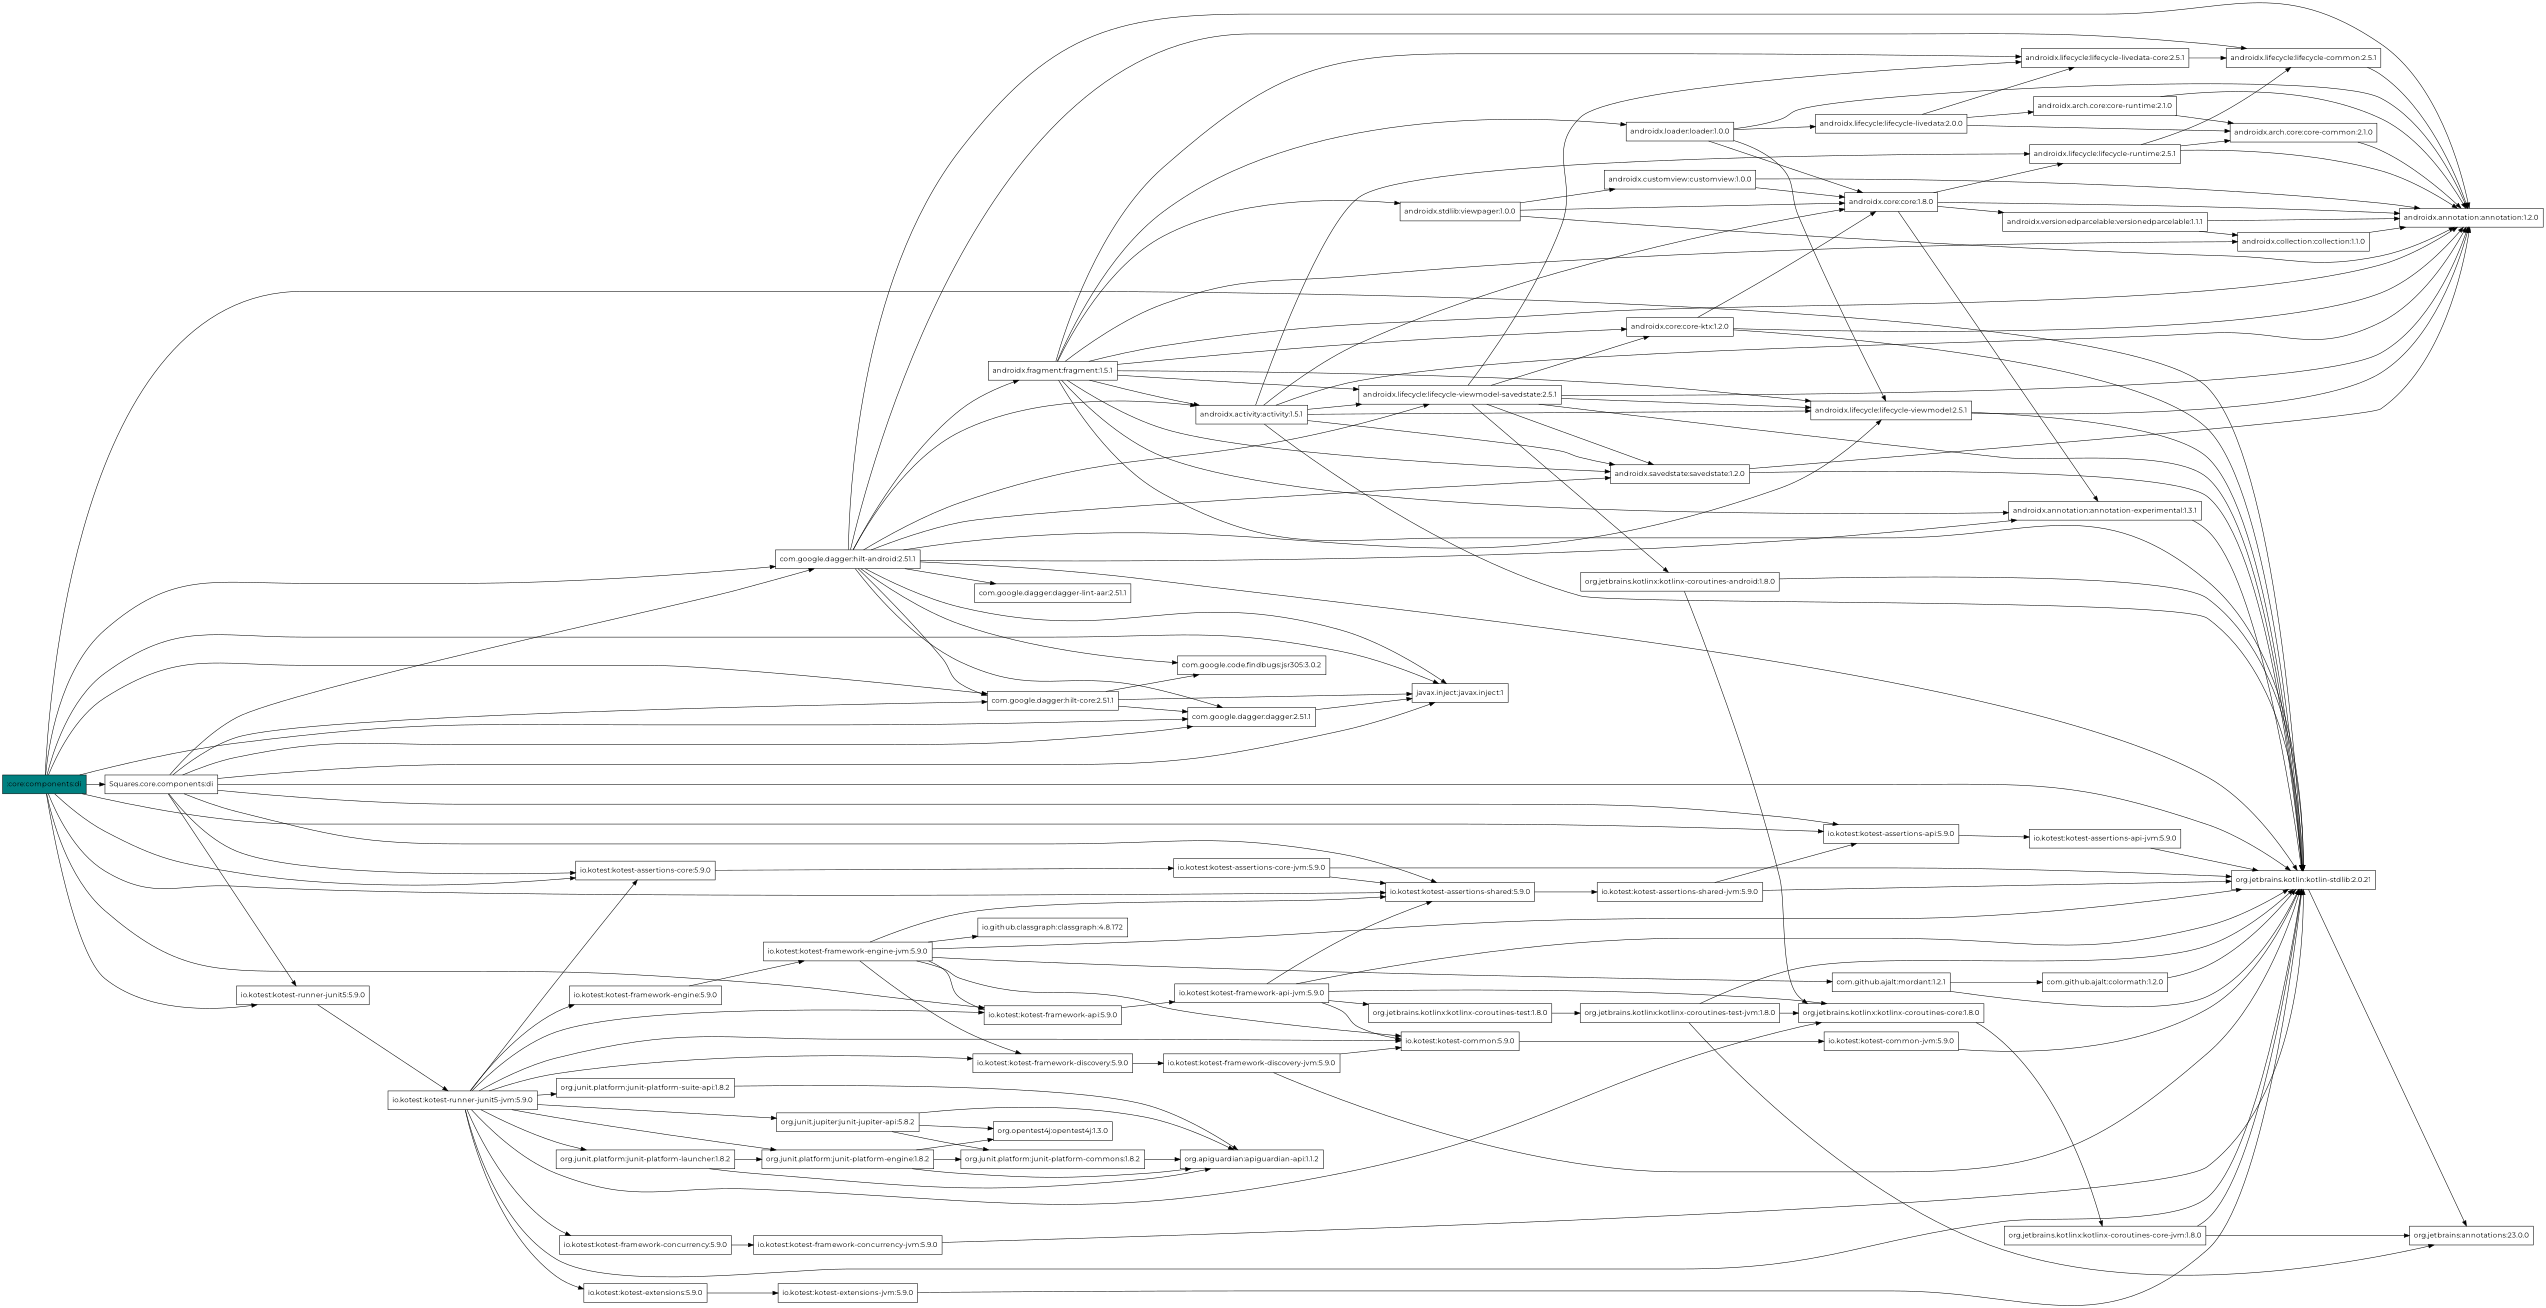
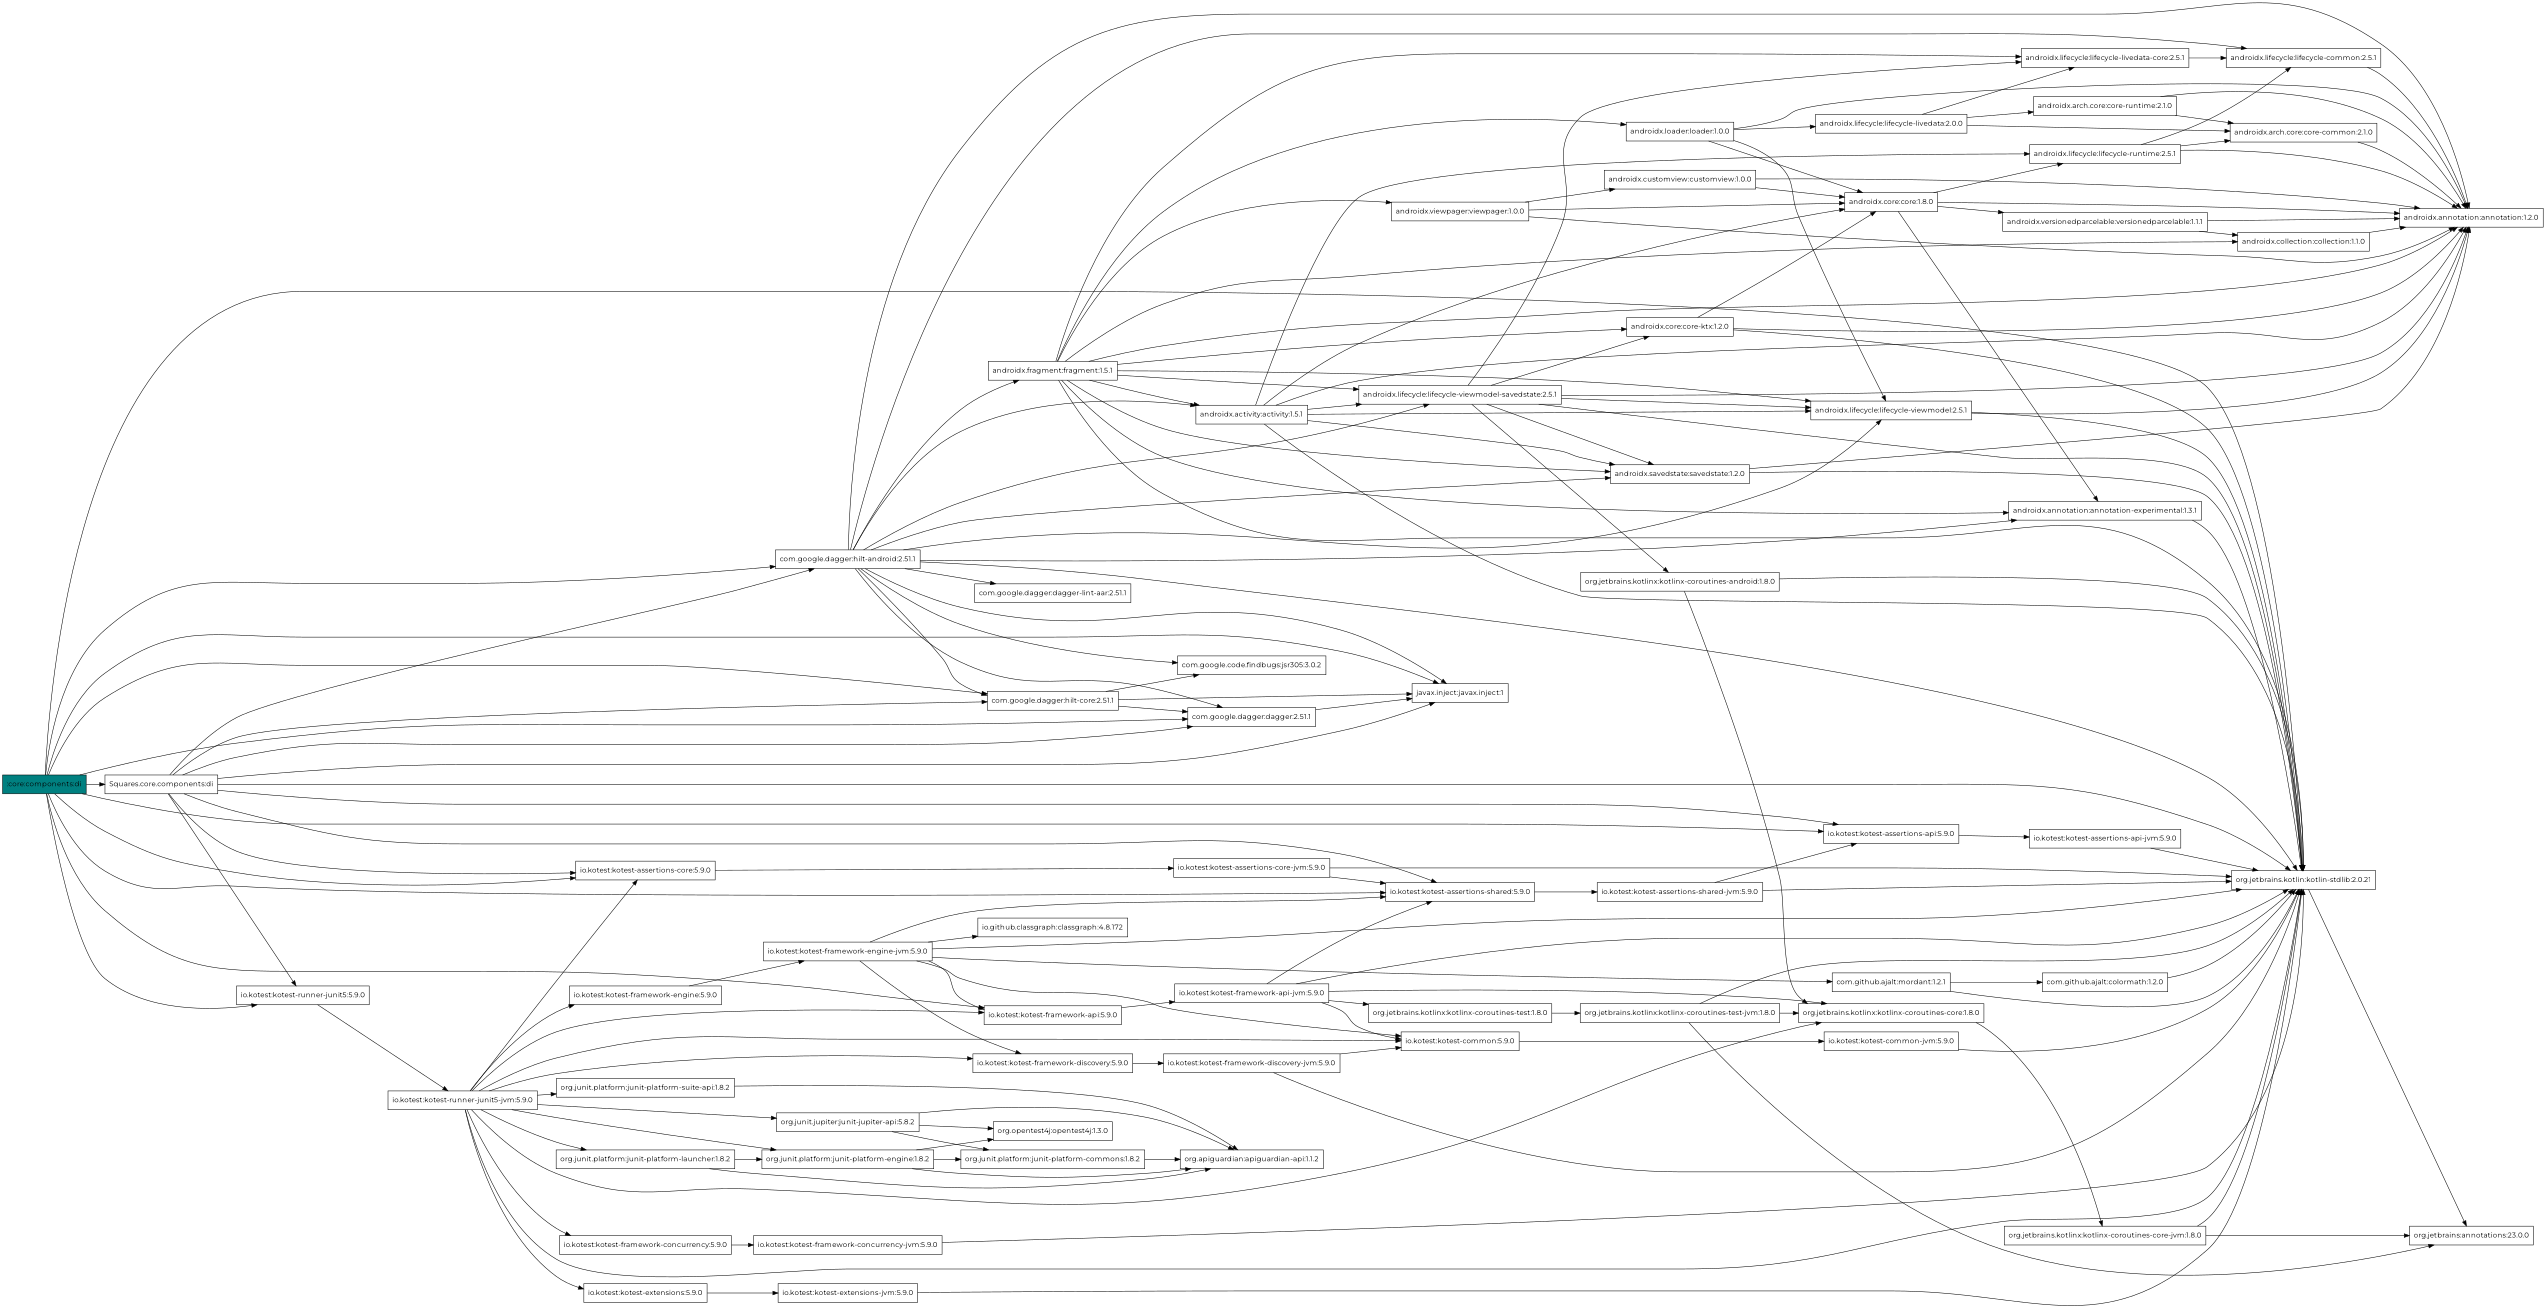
node "androidx.stdlib:viewpager:1.0.0": label "androidx.stdlib:viewpager:1.0.0" -> "androidx.viewpager:viewpager:1.0.0"
